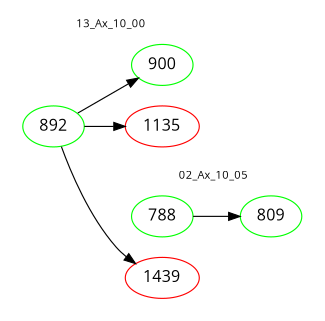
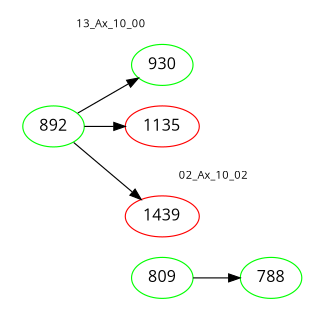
node "900": label "900" -> "930"
cluster "02_Ax_10_05": label "02_Ax_10_05" -> "02_Ax_10_02"
edge "788" -> "809": reversed
